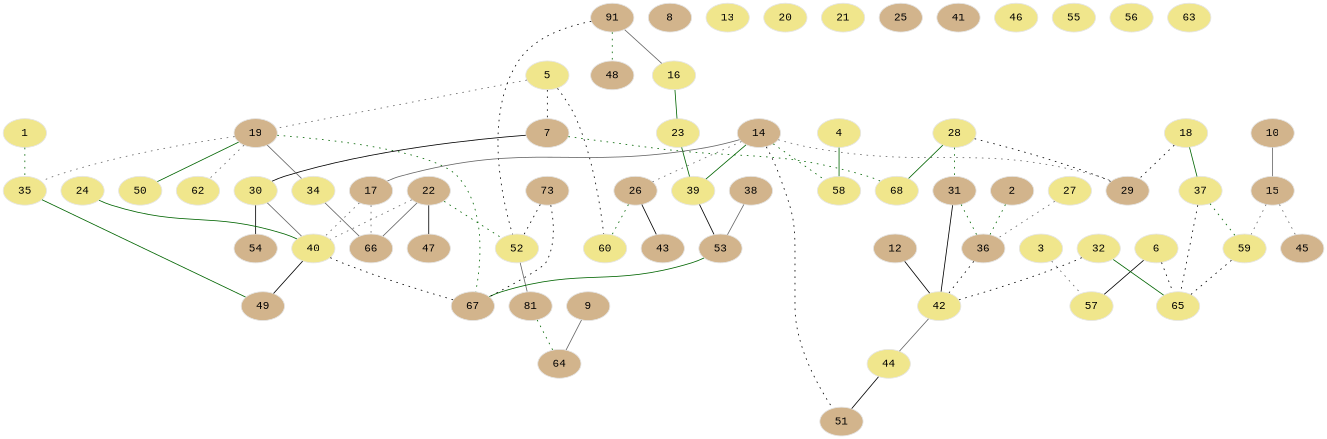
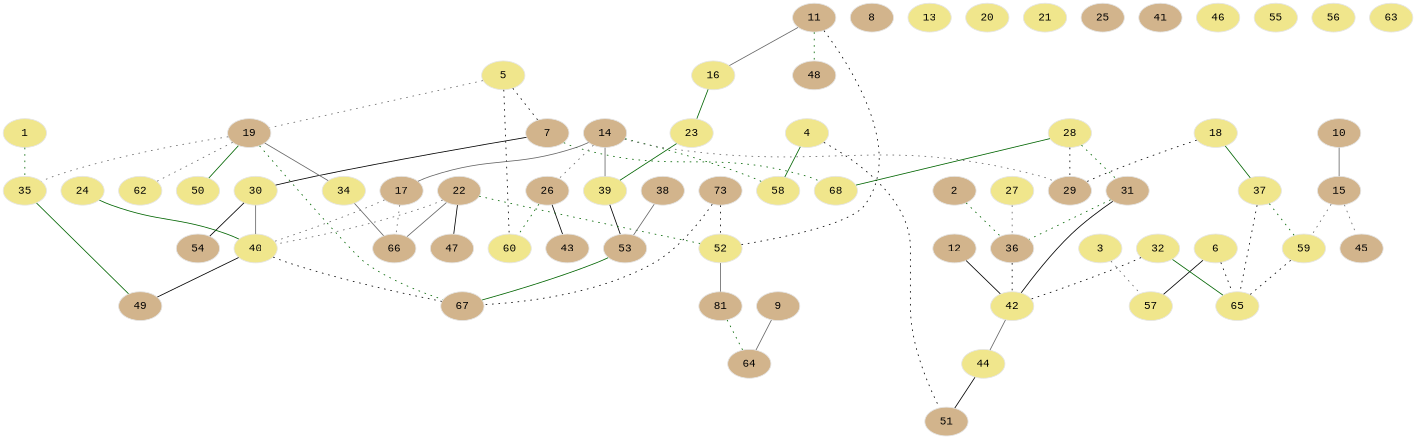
node "91": label "91" -> "11"
edge "14" -- "39": color darkgreen -> gray40
edge "14" -- "51": now "4" -- "51"
